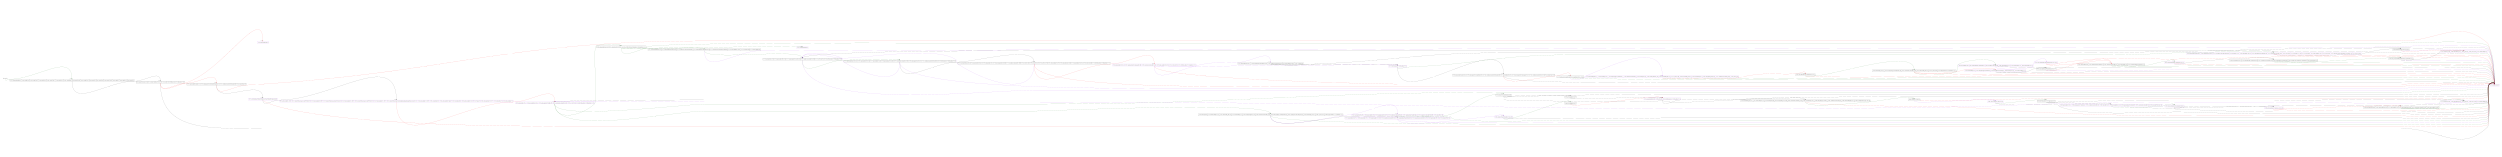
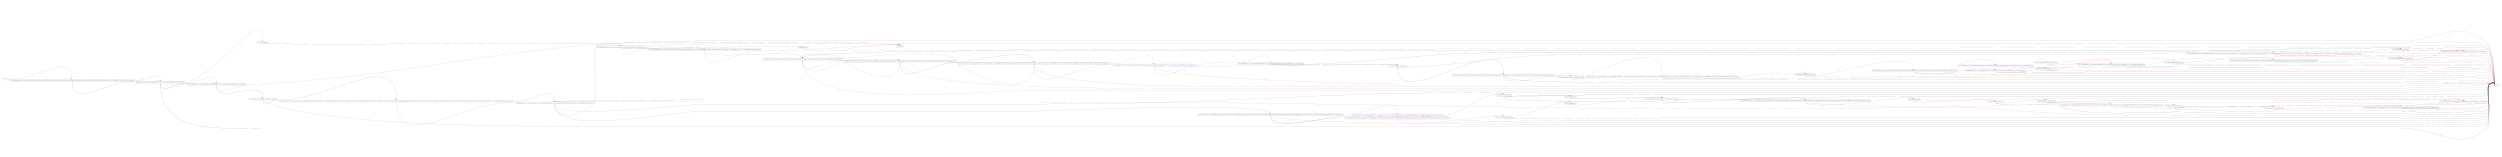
node "41832: return[v1]": added
